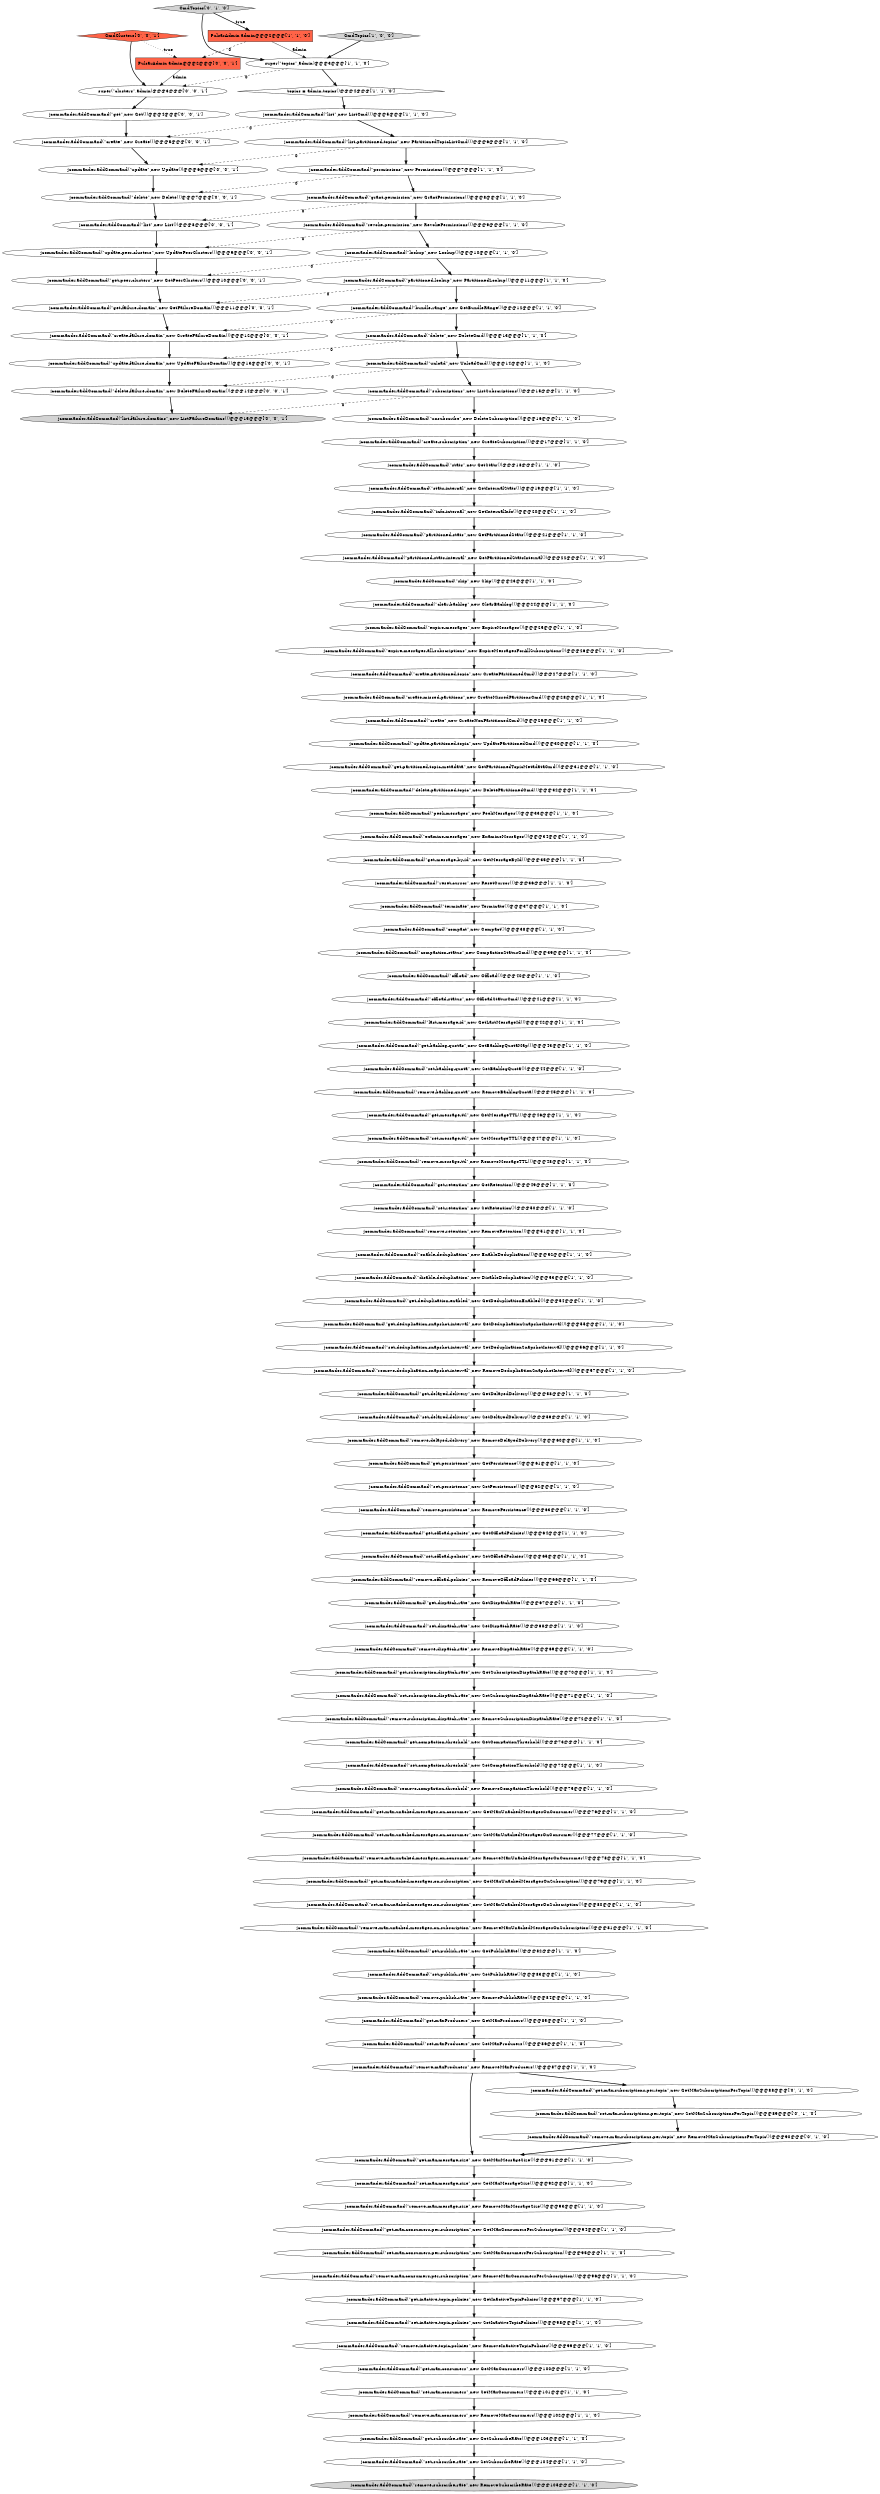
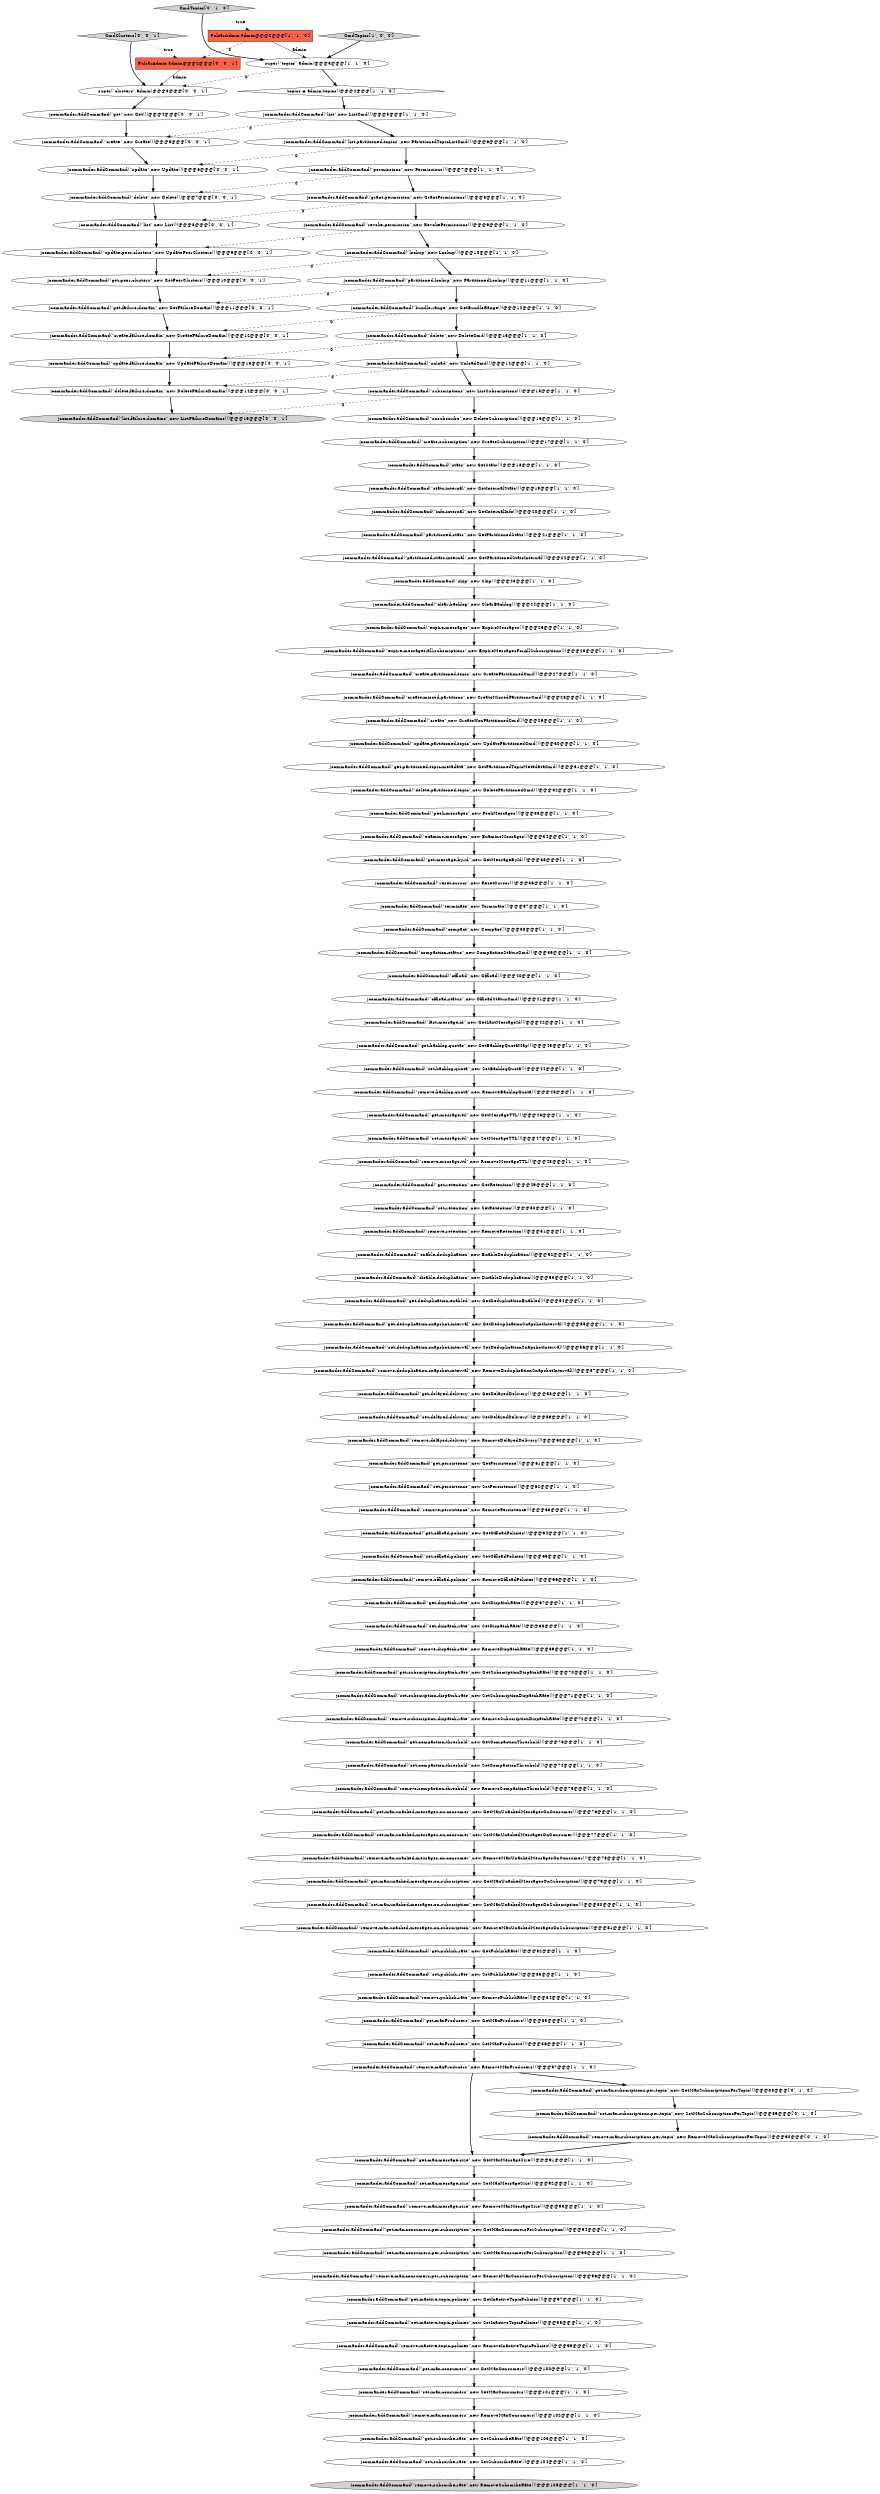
edge "CmdTopics['0', '1', '0']" -> "PulsarAdmin admin@@@2@@@['1', '1', '0']": style bold -> dotted
node "CmdClusters['0', '0', '1']": fillcolor tomato -> lightgray
